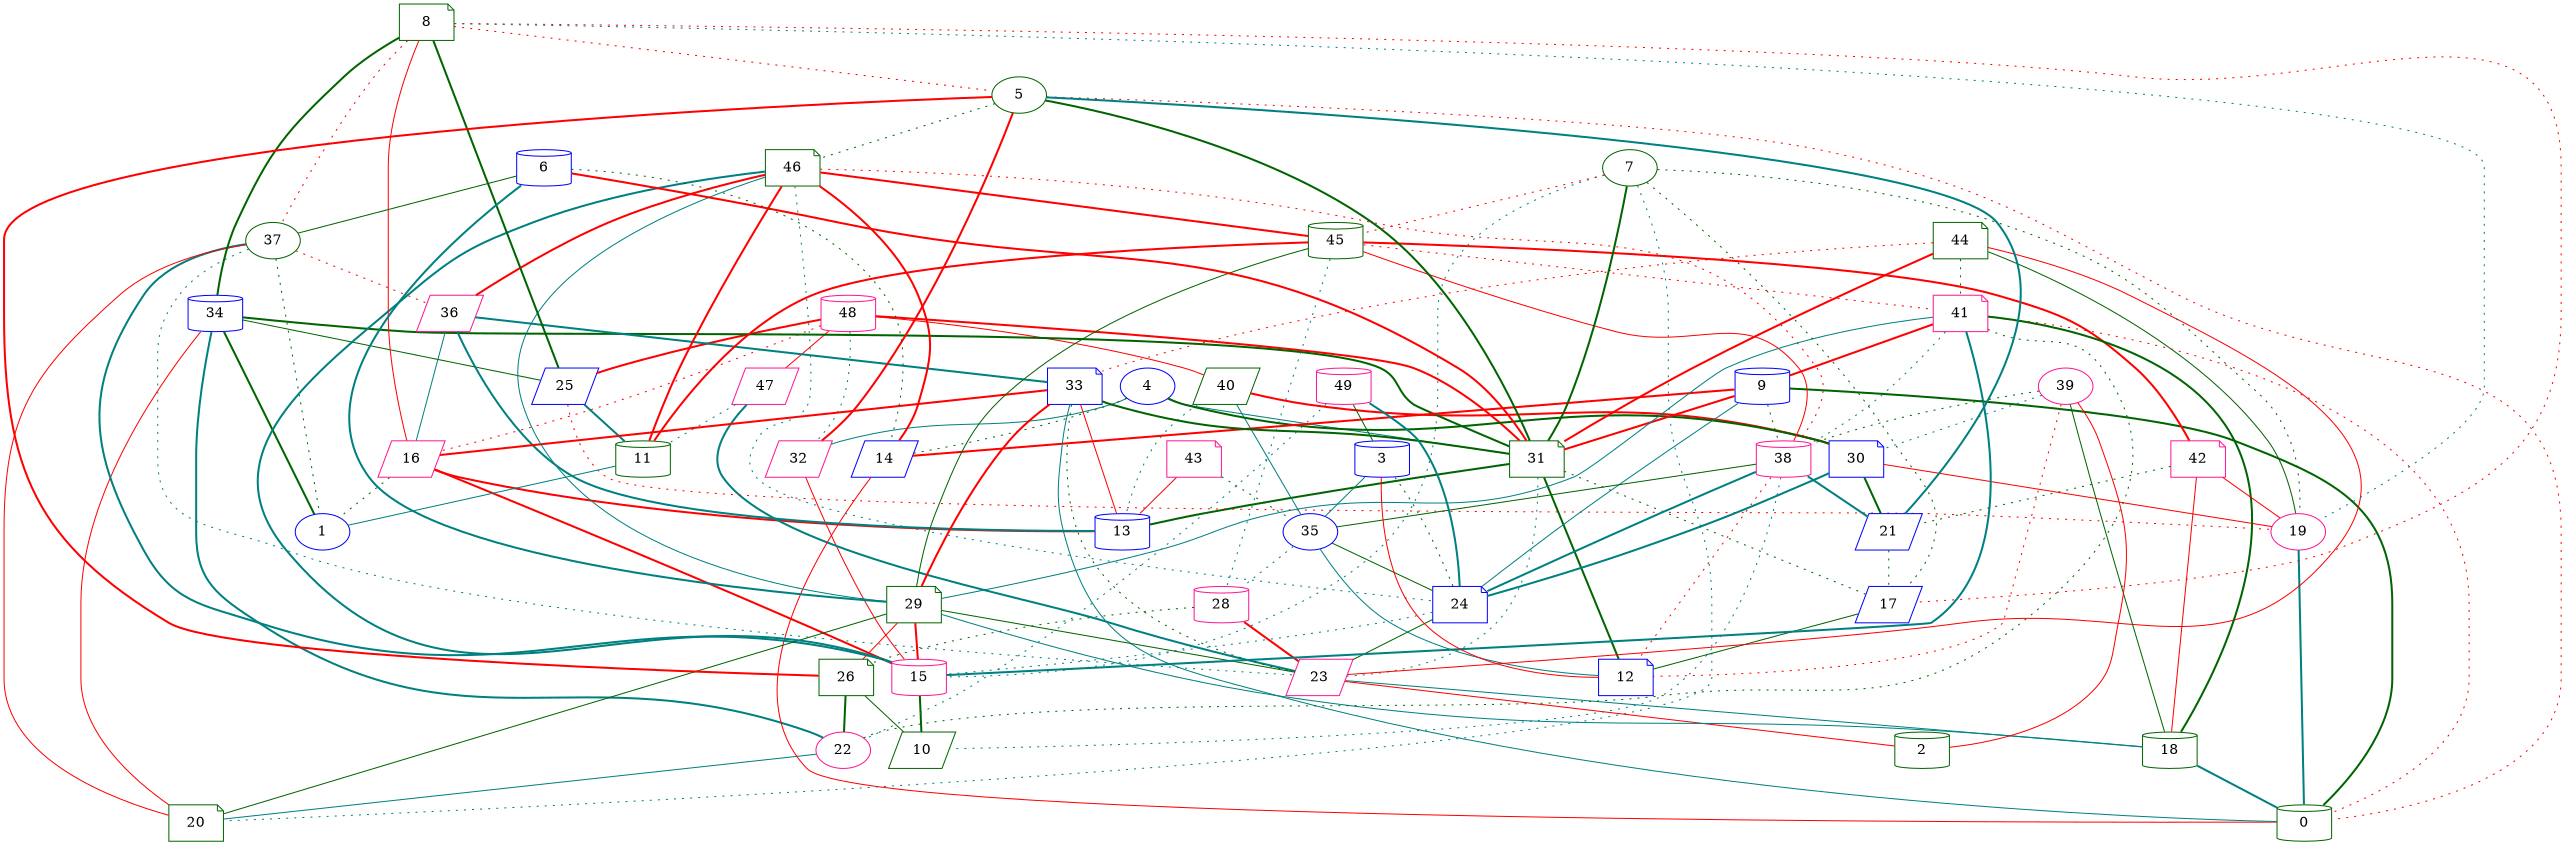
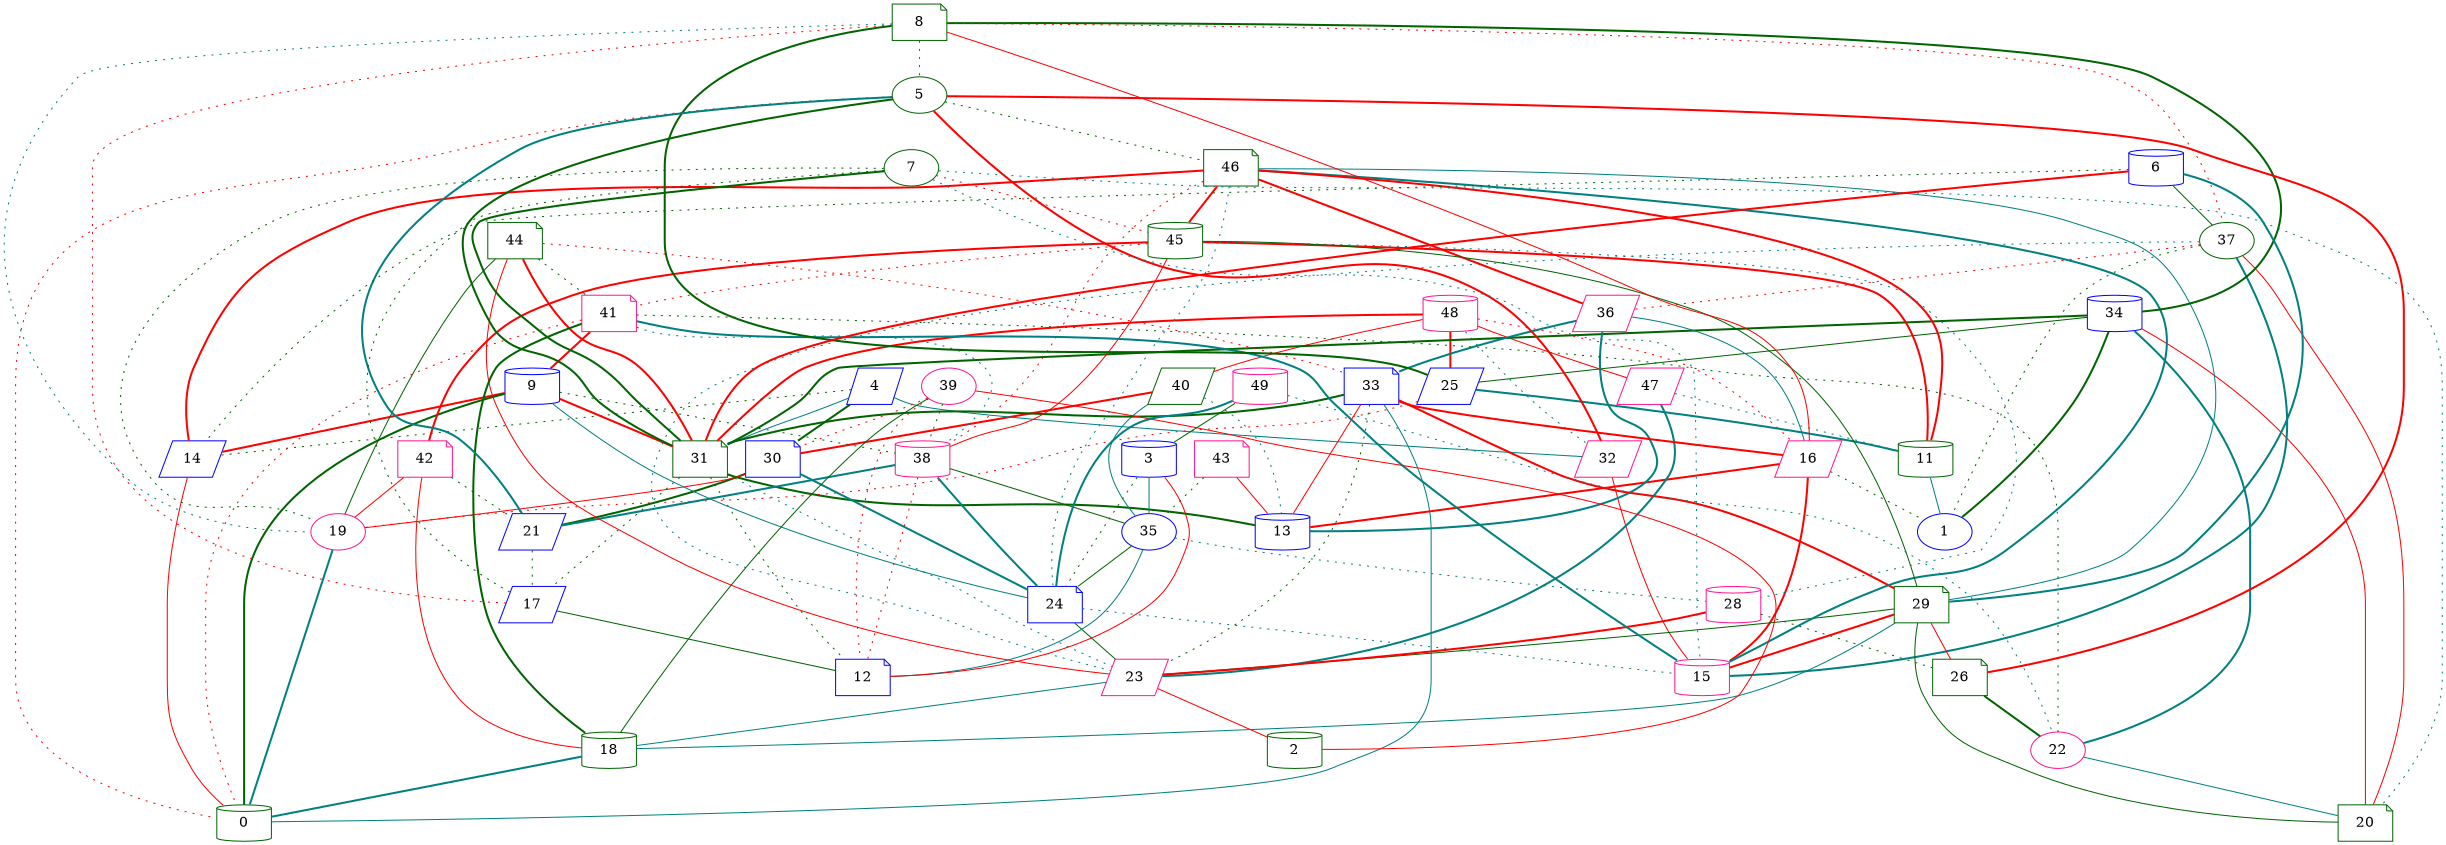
node "4": shape ellipse -> parallelogram
edge "39" -- "30": color teal -> red
edge "41" -- "29": removed
edge "31" -- "12": style bold -> dotted
node "10": removed
